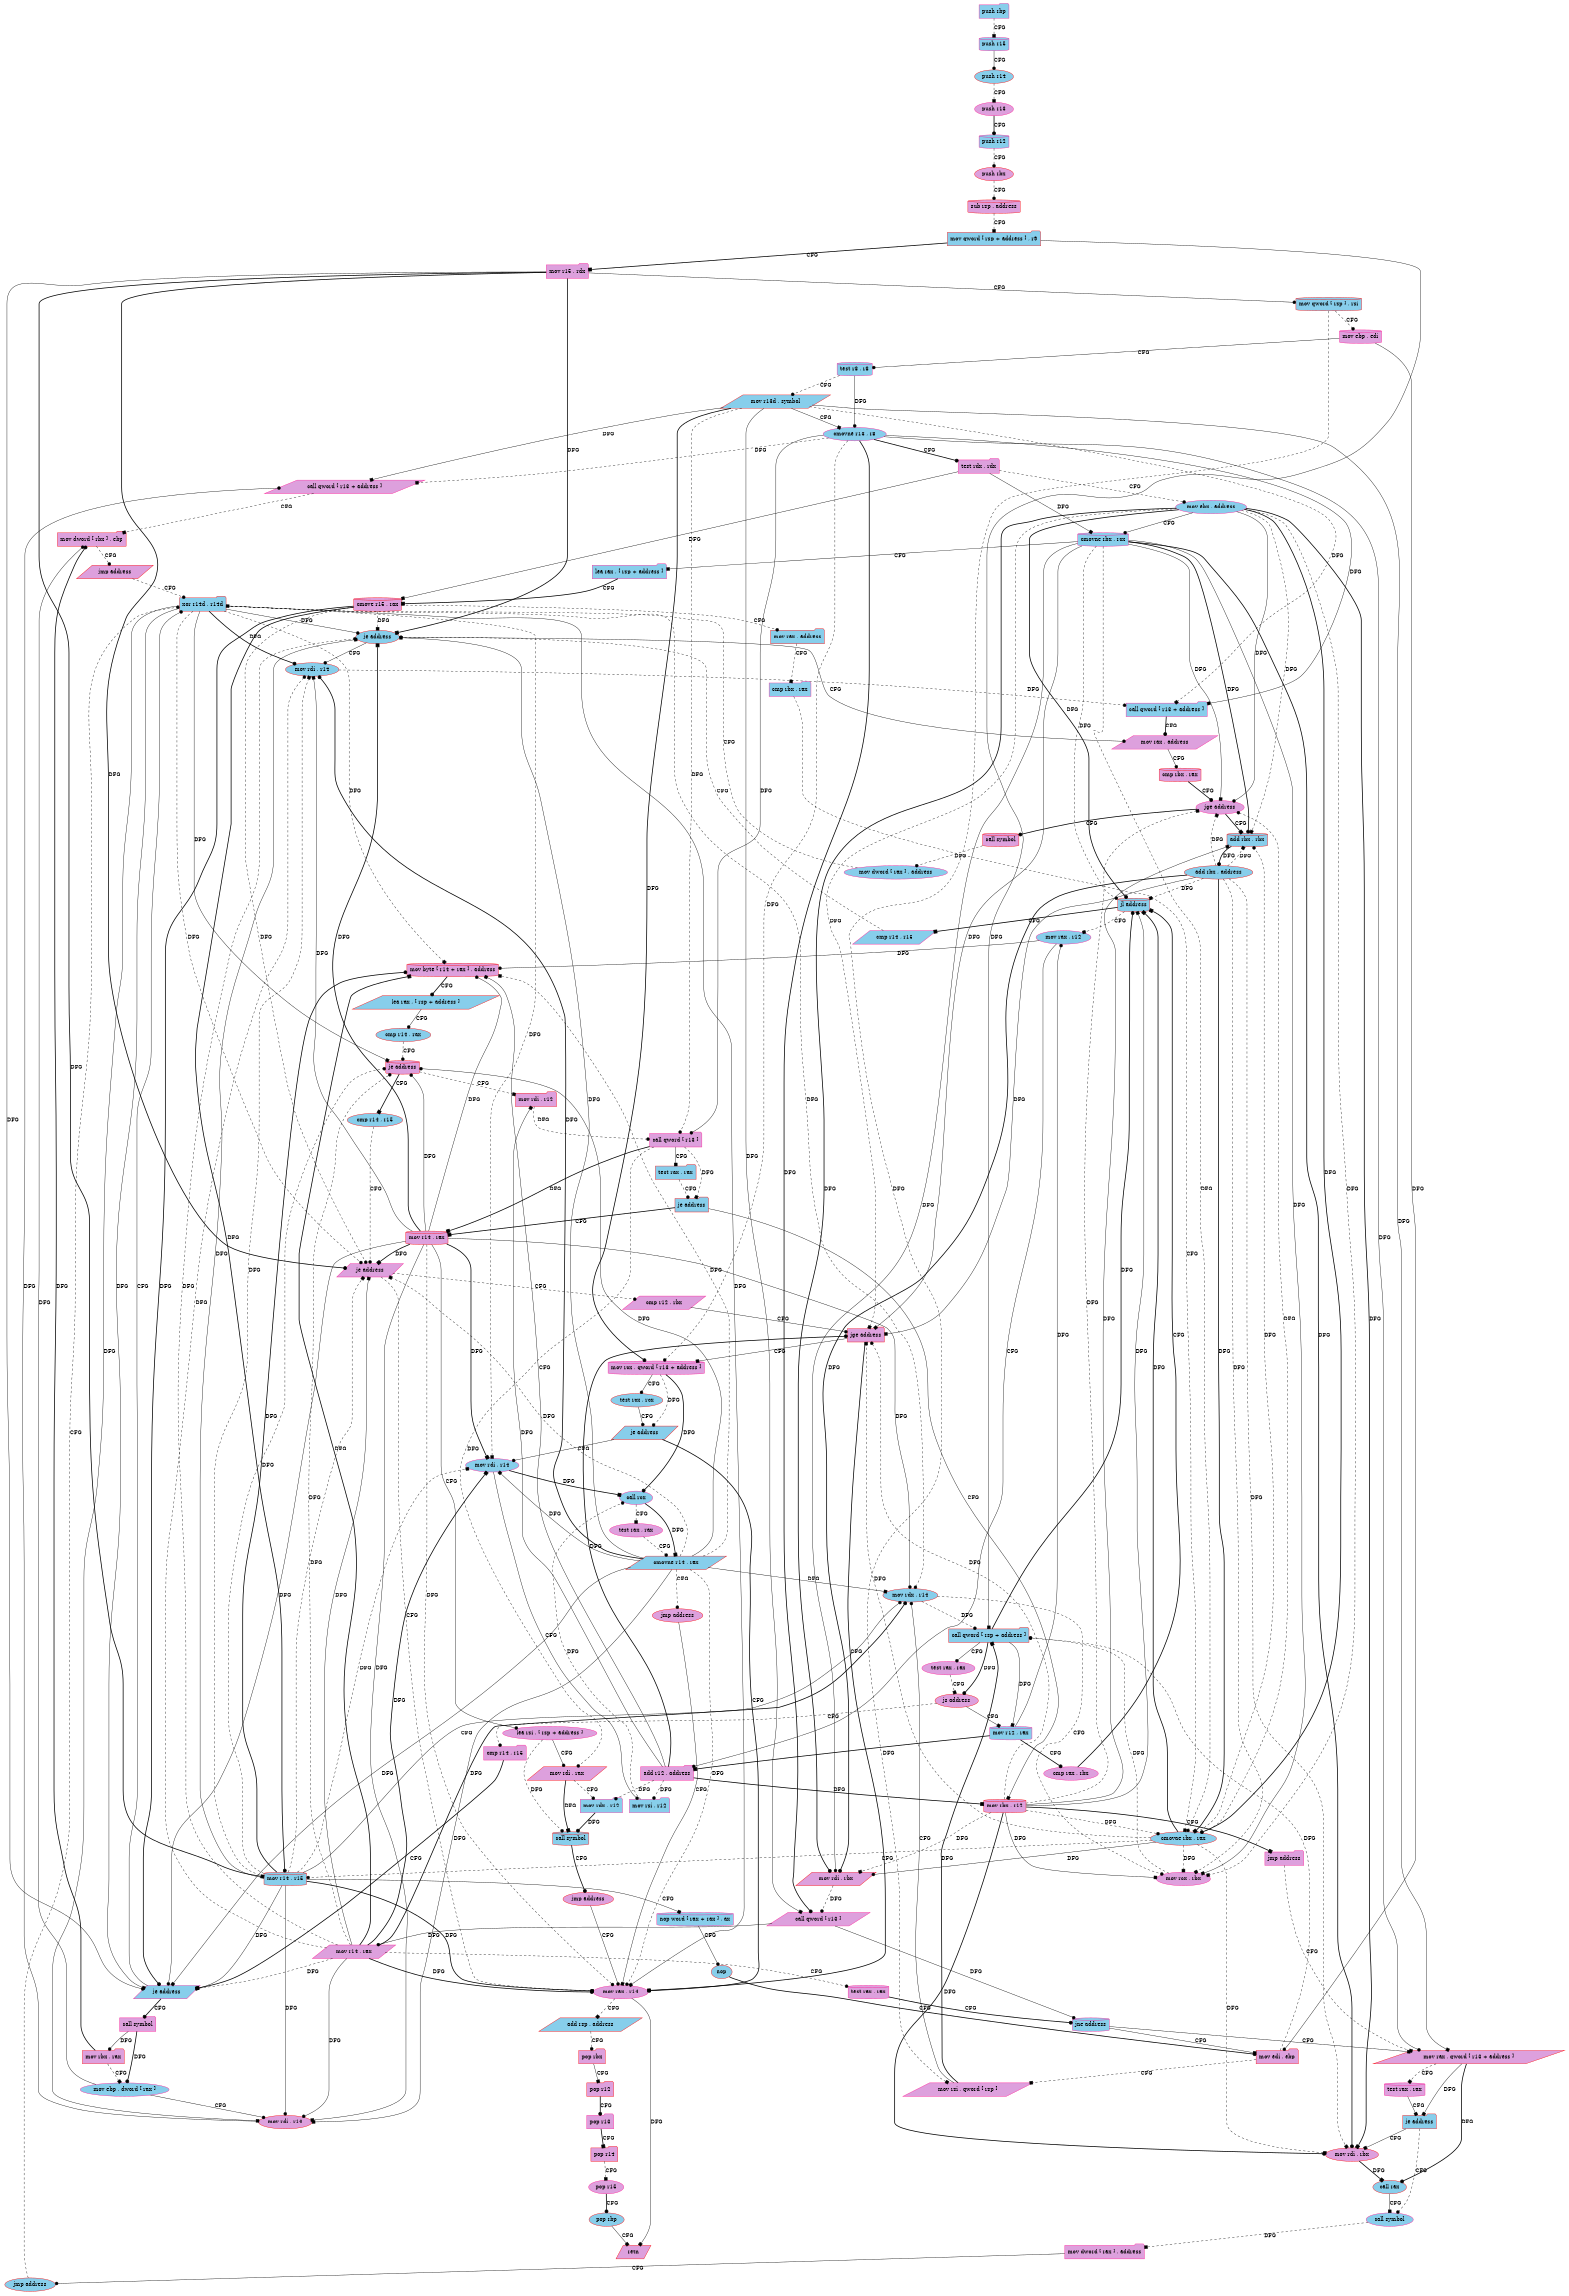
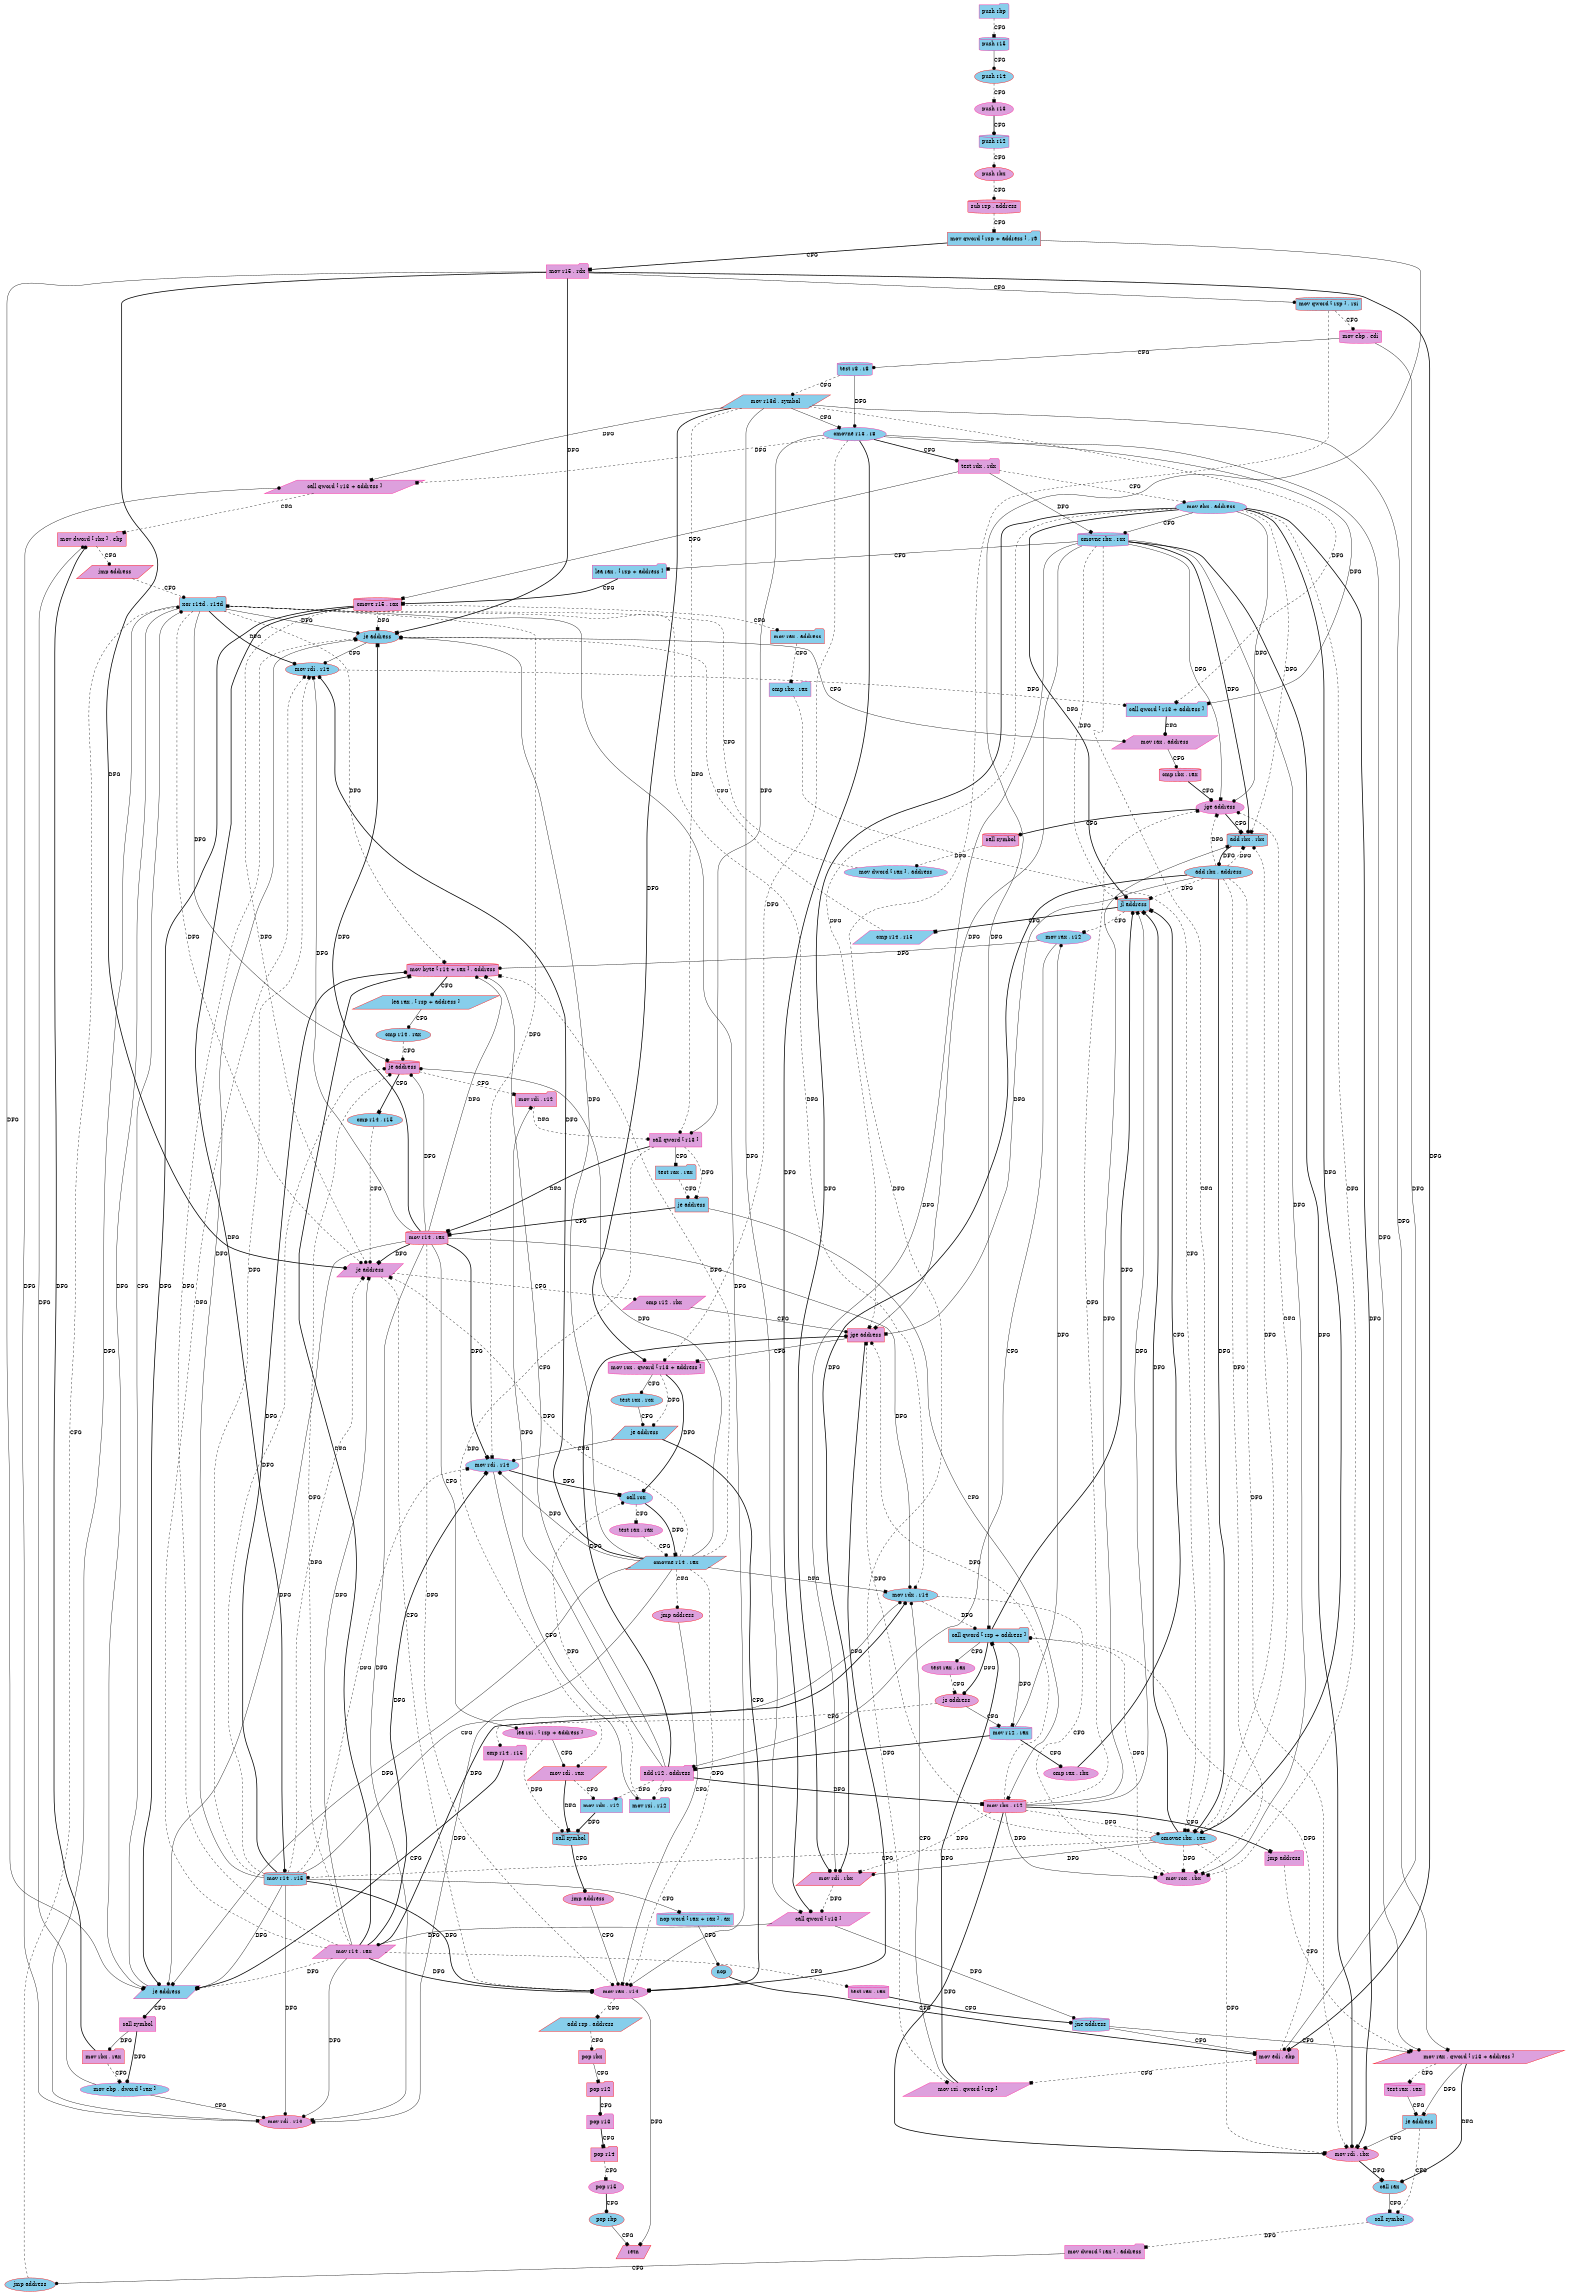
edge "mov r15 , rdx" -> "mov r14 , r15": now "mov r15 , rdx" -> "mov edi , ebp"
